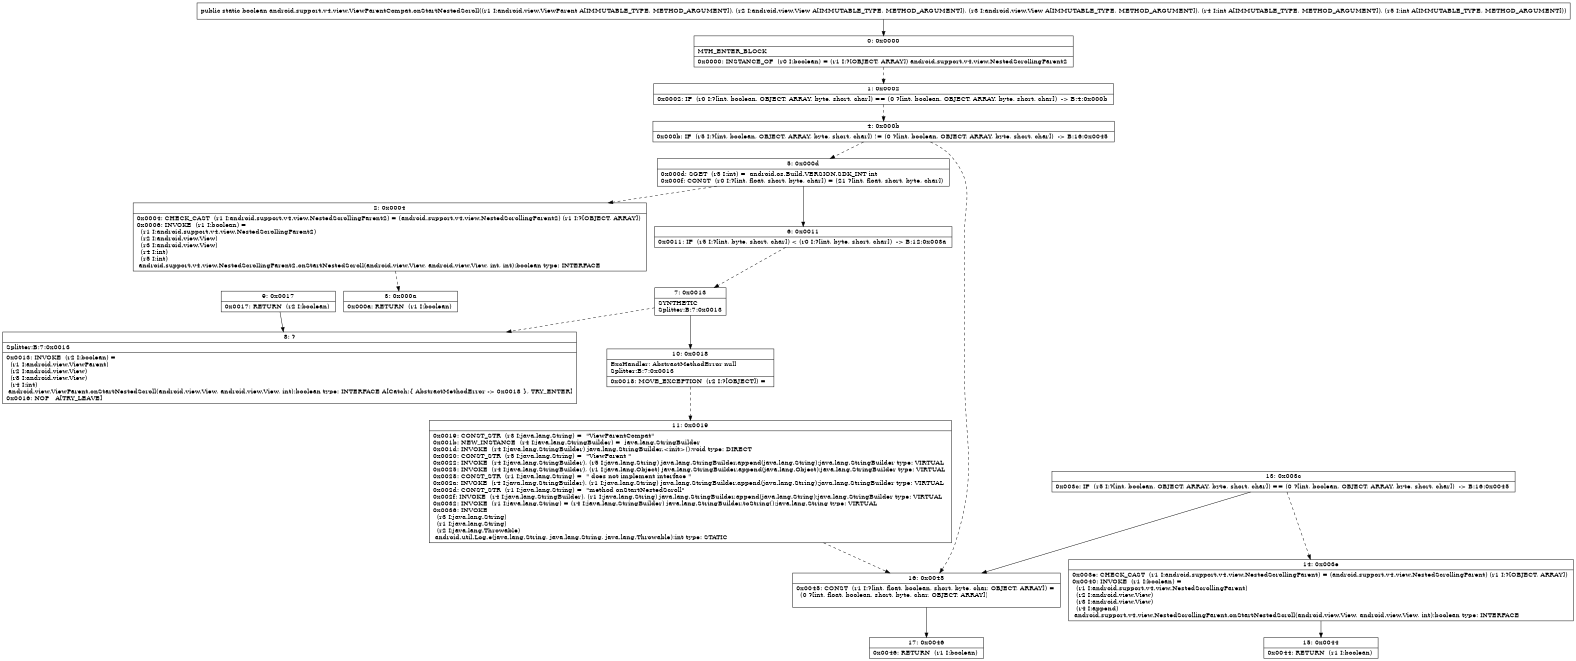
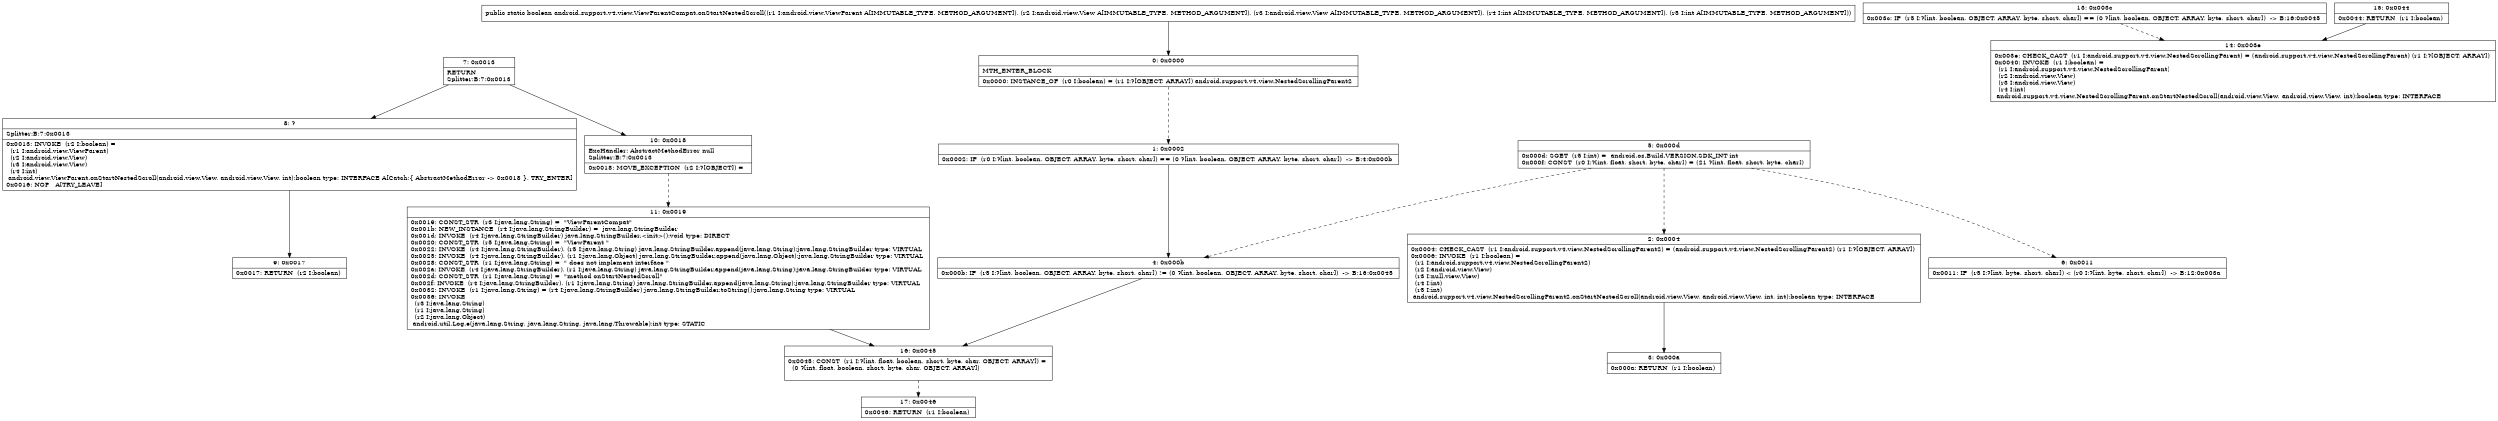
edge "1: 0x0002" -> "4: 0x000b": style dashed -> solid
edge "4: 0x000b" -> "5: 0x000d": reversed
edge "5: 0x000d" -> "6: 0x0011": style solid -> dashed
node "2: 0x0004": text "(r3 I:android.view.View)" -> "(r3 I:null.view.View)"
edge "6: 0x0011" -> "7: 0x0013": removed
edge "2: 0x0004" -> "3: 0x000a": style dashed -> solid
node "7: 0x0013": text "SYNTHETIC" -> "RETURN"
edge "9: 0x0017" -> "8: ?": reversed
edge "7: 0x0013" -> "8: ?": style dashed -> solid
edge "4: 0x000b" -> "16: 0x0045": style dashed -> solid
node "8: ?": text "(r8 I:android.view.View)" -> "(r3 I:android.view.View)"
node "11: 0x0019": text "(r2 I:java.lang.Throwable)" -> "(r2 I:java.lang.Object)"
edge "13: 0x003c" -> "16: 0x0045": removed
edge "11: 0x0019" -> "16: 0x0045": style dashed -> solid
node "14: 0x003e": text "(r4 I:append)" -> "(r4 I:int)"
edge "16: 0x0045" -> "17: 0x0046": style solid -> dashed
edge "14: 0x003e" -> "15: 0x0044": reversed
